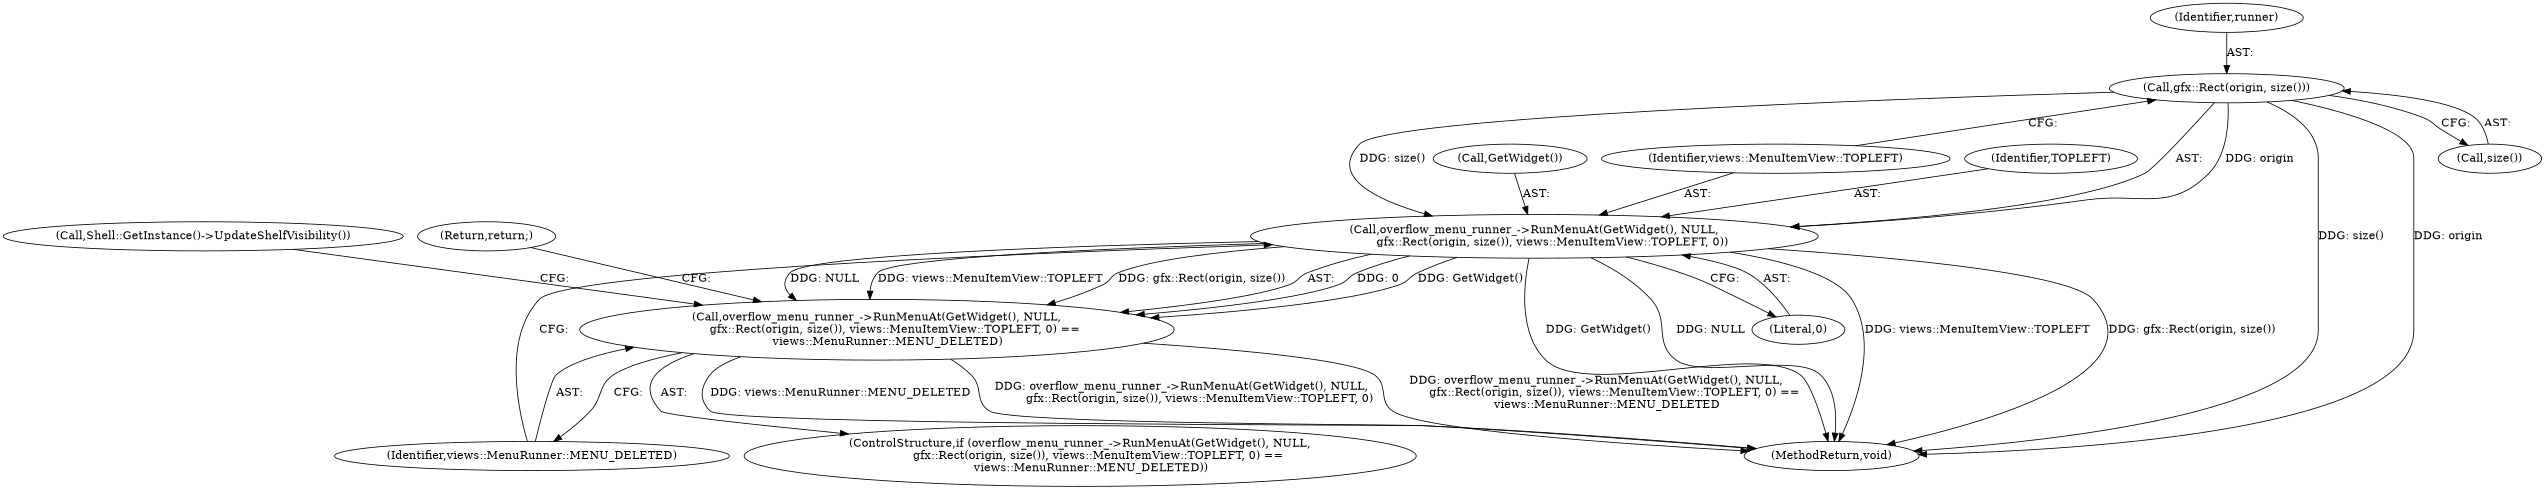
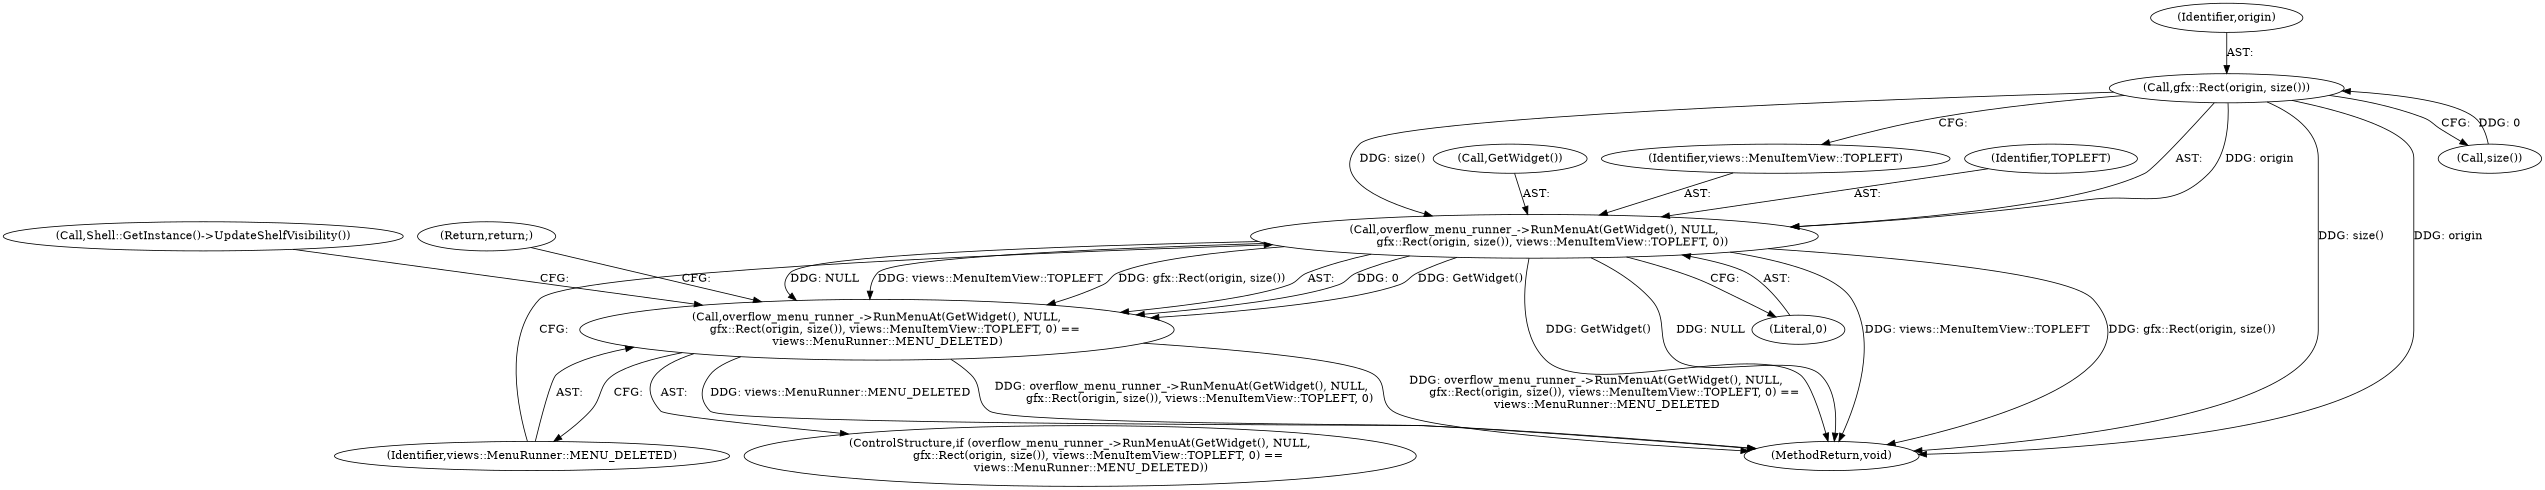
node "(Identifier,runner)": label "(Identifier,runner)" -> "(Identifier,origin)"
edge "(Identifier,views::MenuItemView::TOPLEFT)" -> "(Call,gfx::Rect(origin, size()))": reversed
edge "(Call,size())" -> "(Call,gfx::Rect(origin, size()))": label "AST: " -> "DDG: 0"
